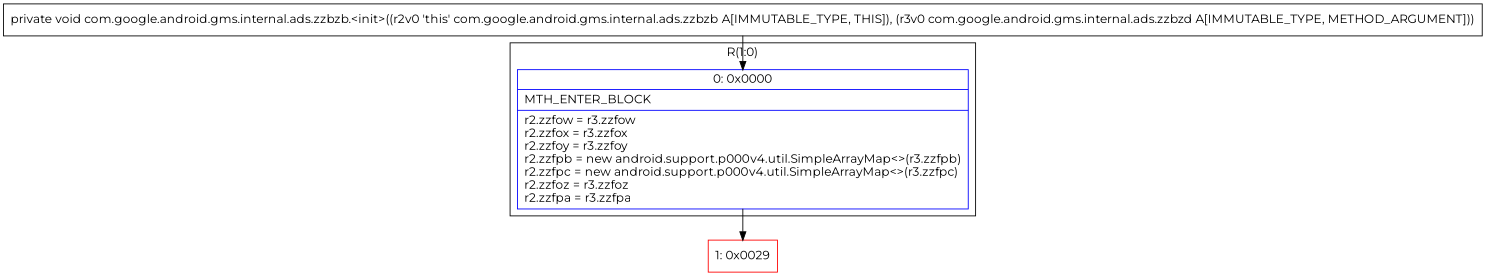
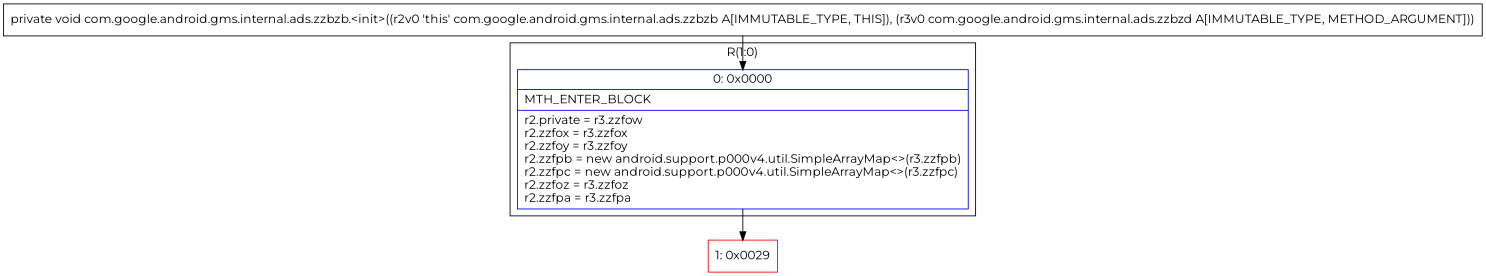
node "0: 0x0000": text "r2.zzfow = r3.zzfow" -> "r2.private = r3.zzfow"
